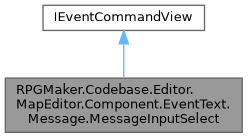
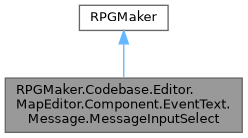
node "IEventCommandView": label "IEventCommandView" -> "RPGMaker"
